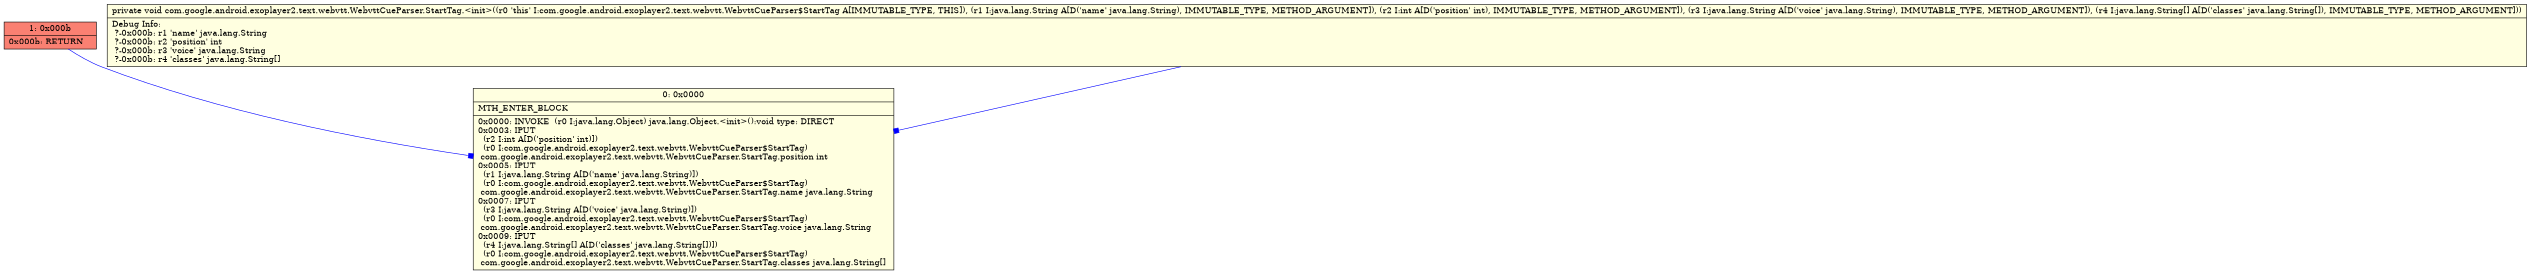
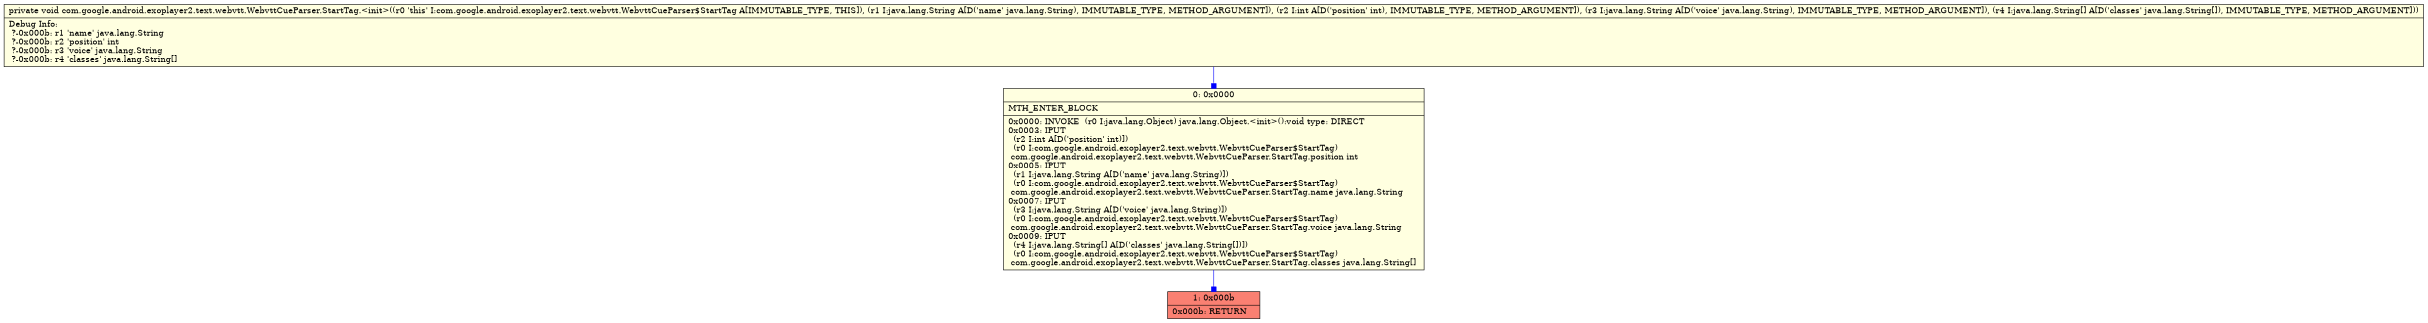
edge "1: 0x000b" -> "0: 0x0000": reversed
